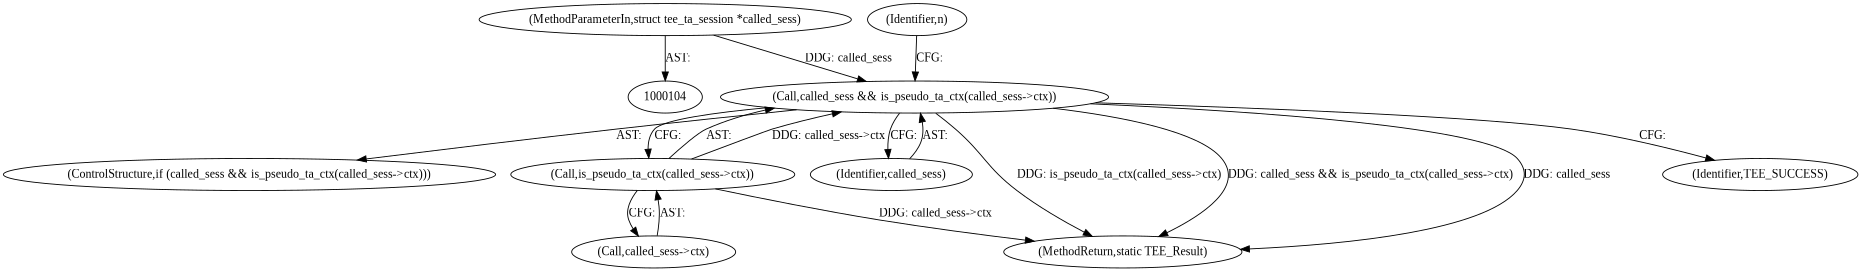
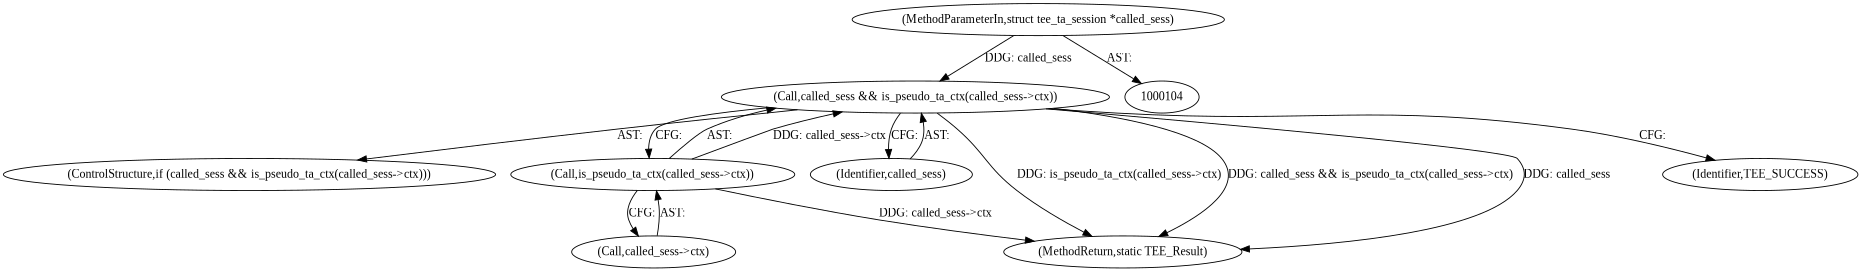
node "(Identifier,n)": removed
